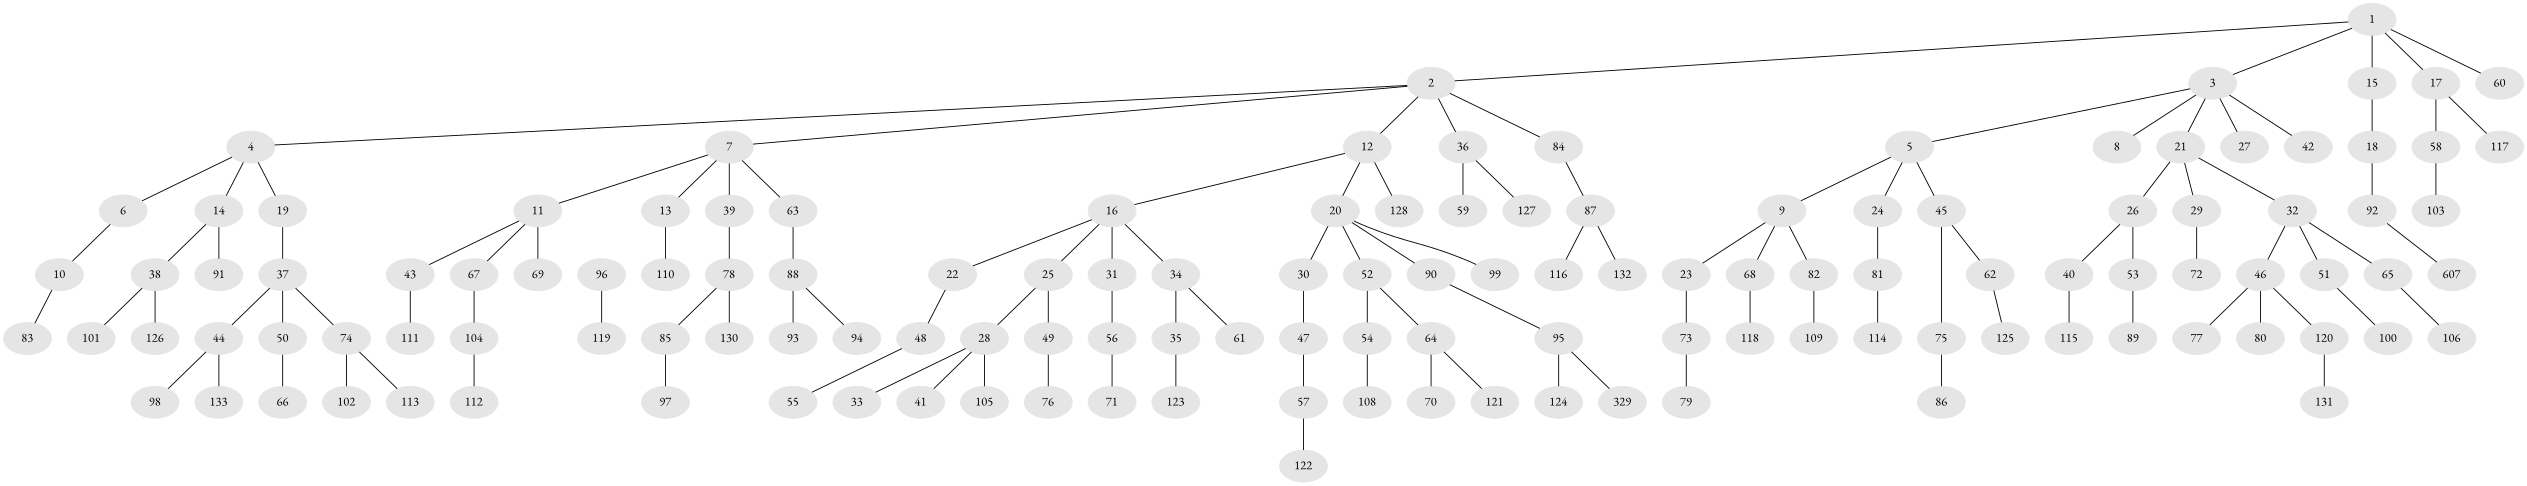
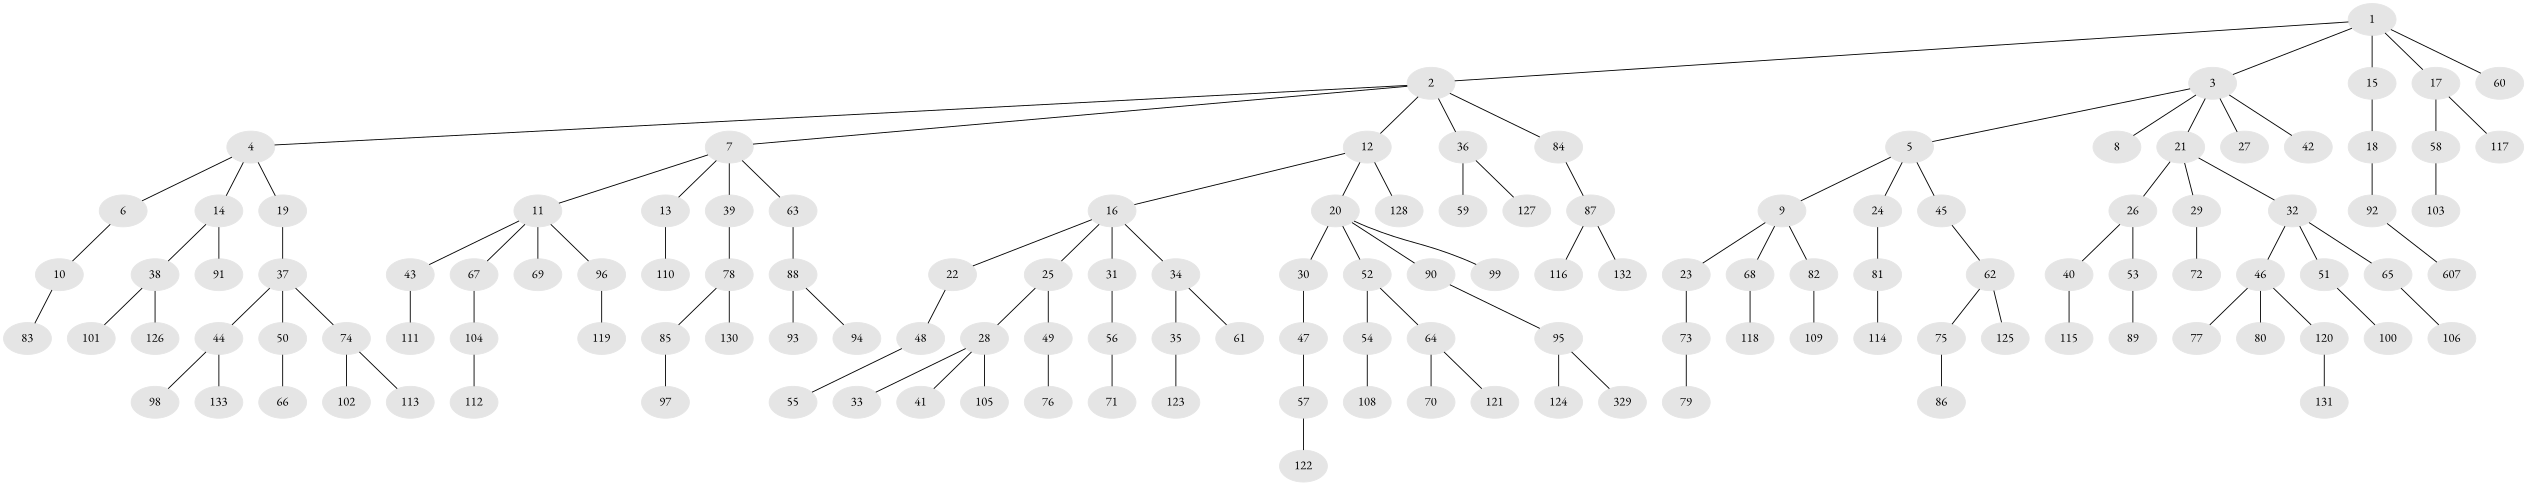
edge "11" -- "96": added
edge "45" -- "75": now "62" -- "75"
